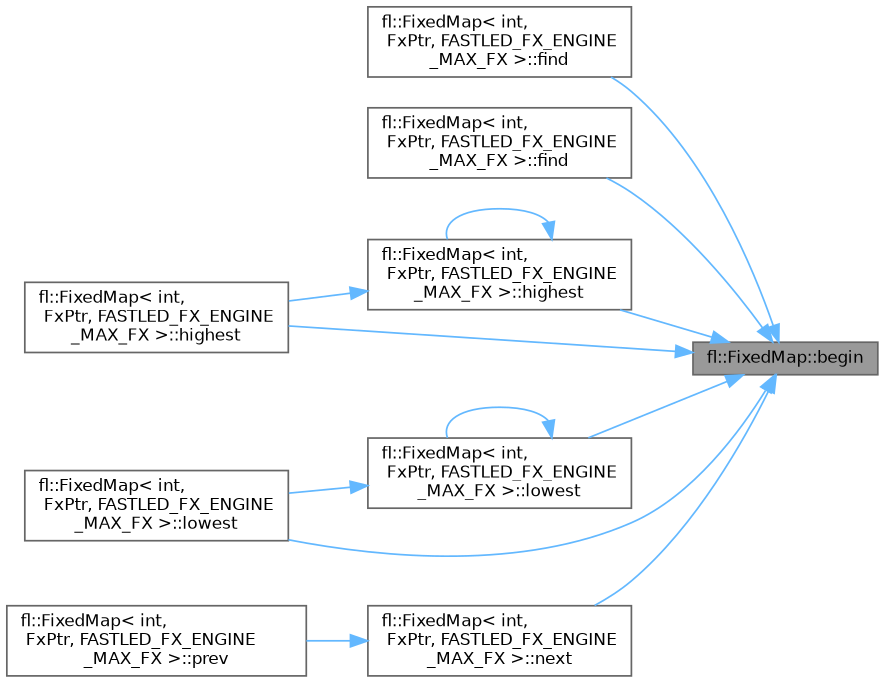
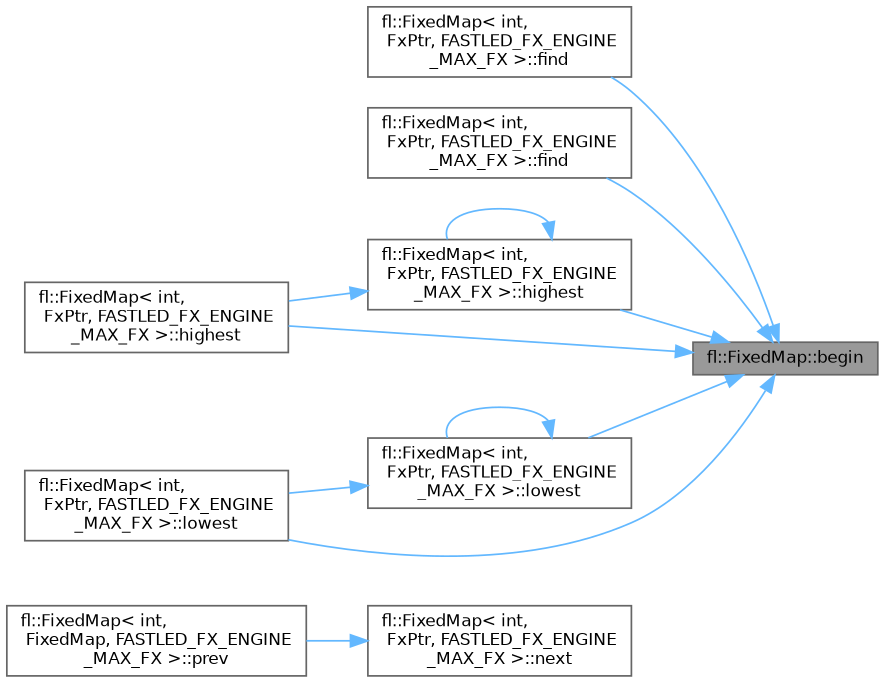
edge "fl::FixedMap< int, FxPtr, FASTLED_FX_ENGINE _MAX_FX >::next" -> "fl::FixedMap::begin": removed
node "fl::FixedMap< int, FxPtr, FASTLED_FX_ENGINE _MAX_FX >::prev": label "fl::FixedMap< int, FxPtr, FASTLED_FX_ENGINE _MAX_FX >::prev" -> "fl::FixedMap< int, FixedMap, FASTLED_FX_ENGINE _MAX_FX >::prev"
